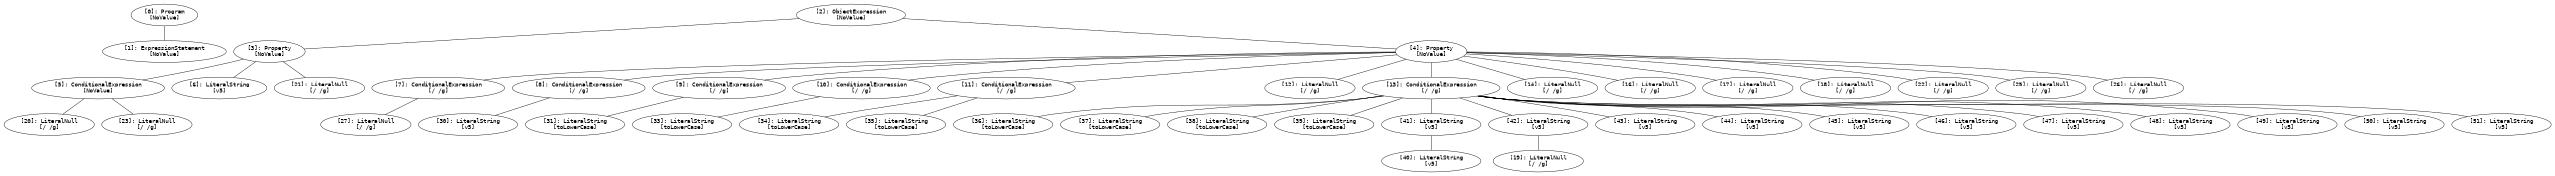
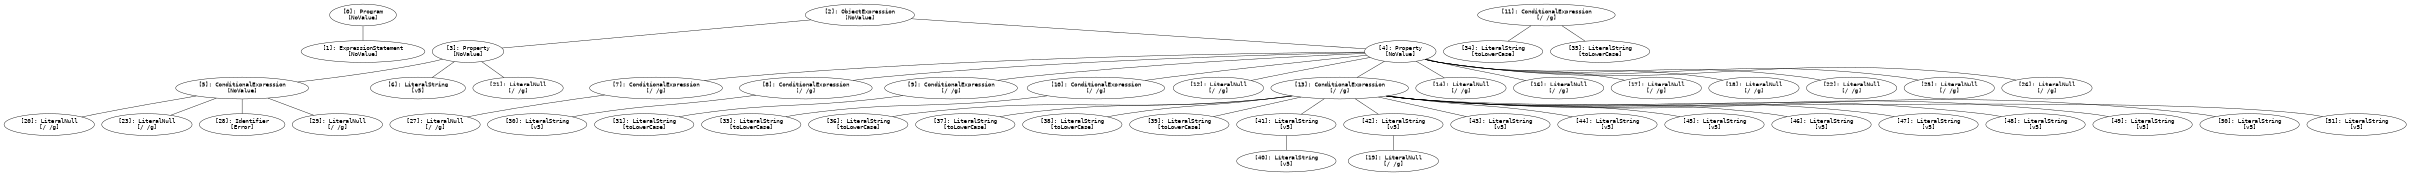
edge "[4]: Property [NoValue]" -- "[11]: ConditionalExpression [/ /g]": removed
node "[28]: Identifier [Error]": added
node "[29]: LiteralNull [/ /g]": added
